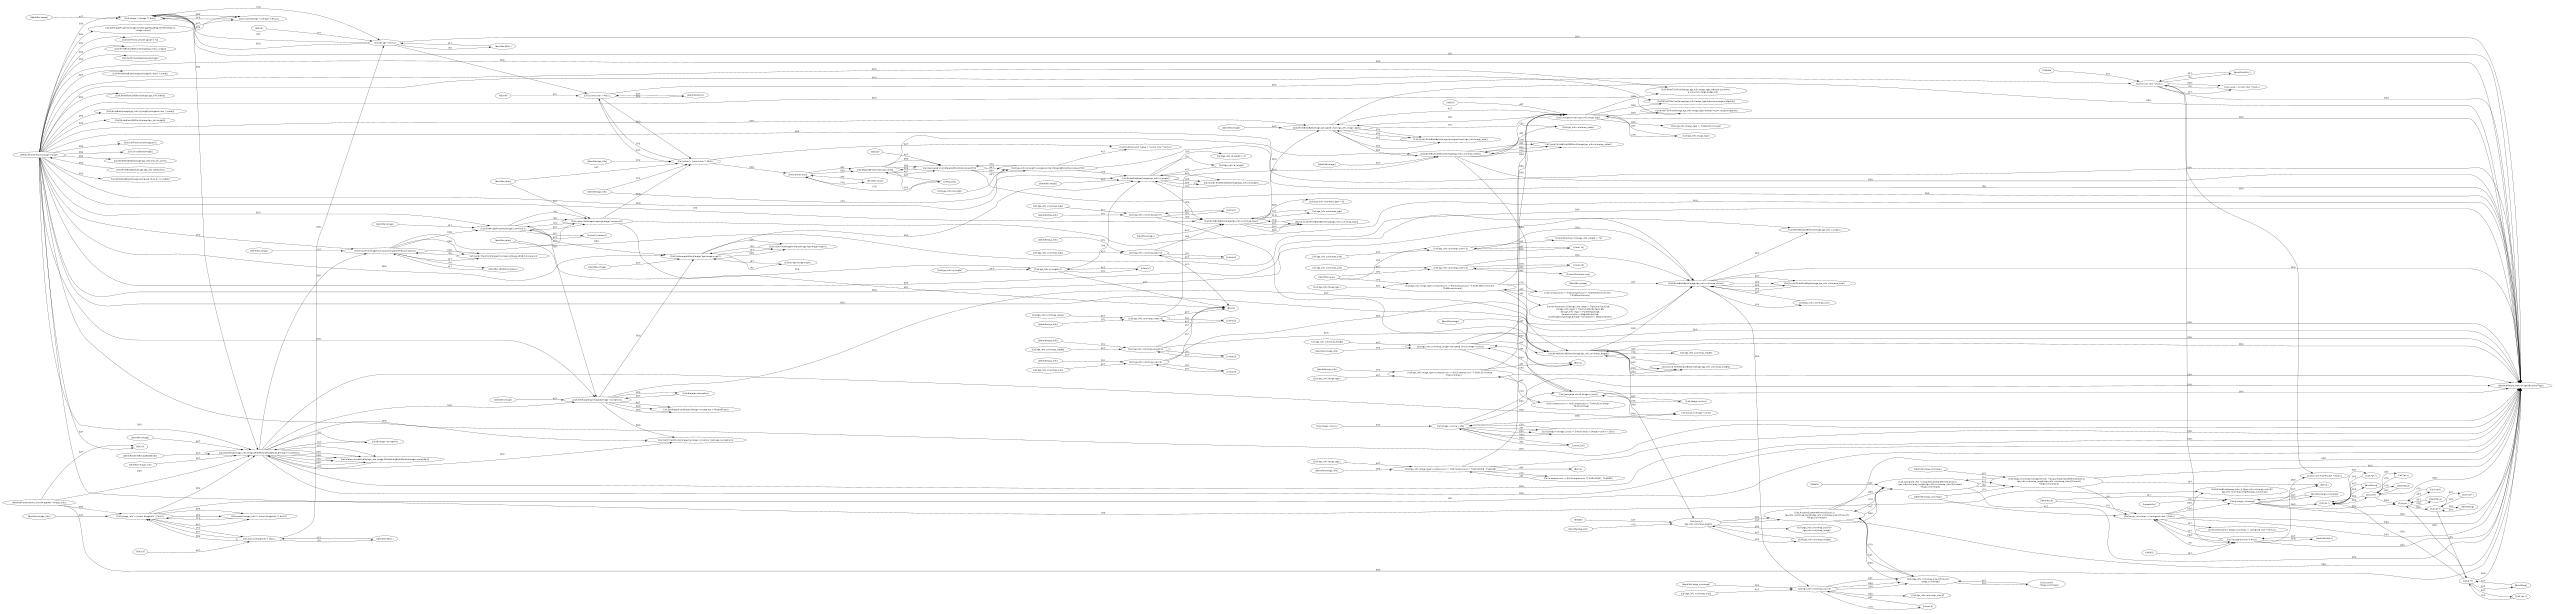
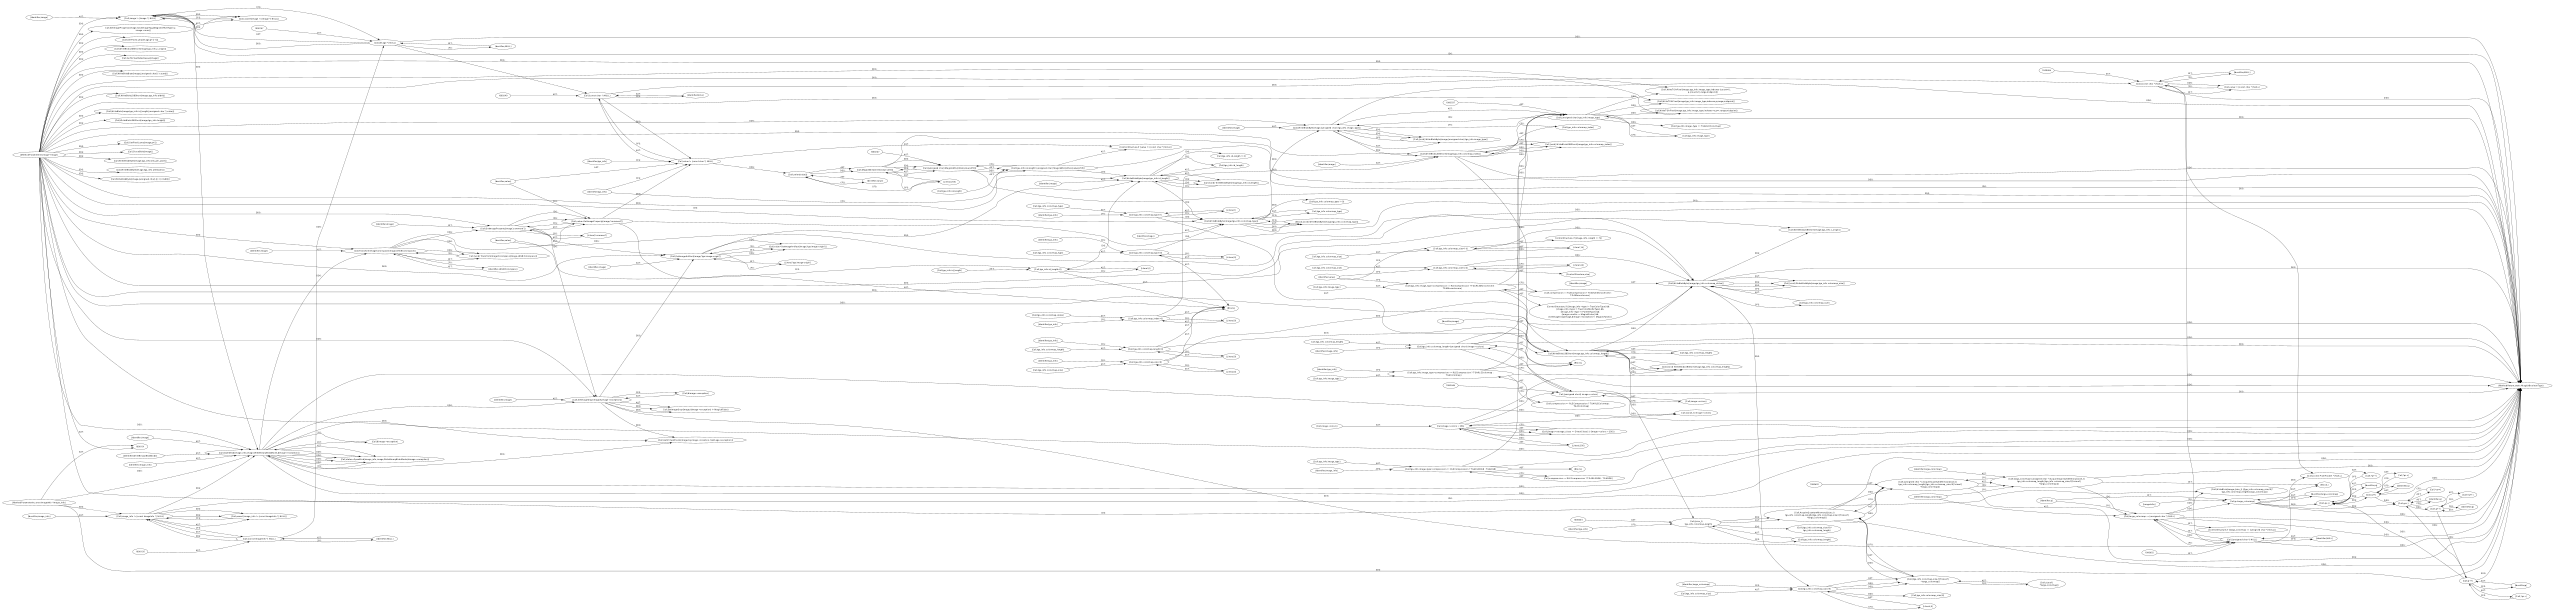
edge "(Call,WriteBlobByte(image,tga_info.attributes))" -> "(MethodParameterIn,Image *image)": reversed
edge "(Call,SetImageGray(image,&image->exception))" -> "(MethodReturn,static MagickBooleanType)": now "(Call,SetImageGray(image,&image->exception))" -> "(Call,(unsigned char *) NULL)"
node "1000446": added
